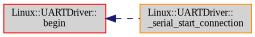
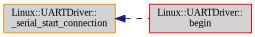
edge "Linux::UARTDriver:: _serial_start_connection" -> "Linux::UARTDriver:: begin": reversed
